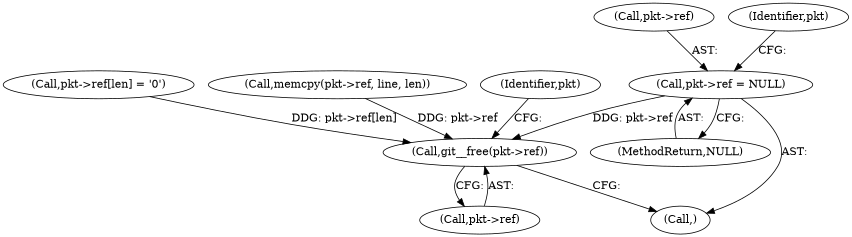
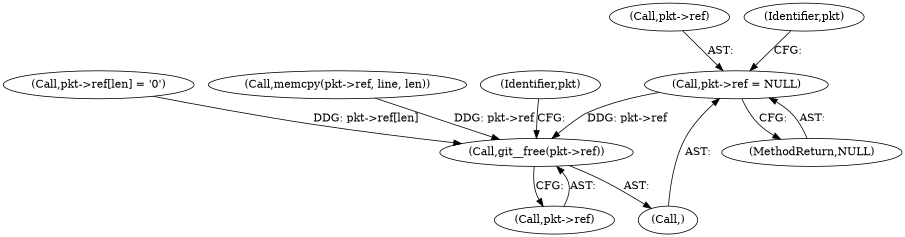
edge "(Call,pkt->ref = NULL)" -> "(Call,)": reversed
edge "(Call,git__free(pkt->ref))" -> "(Call,)": label "CFG: " -> "AST: "
